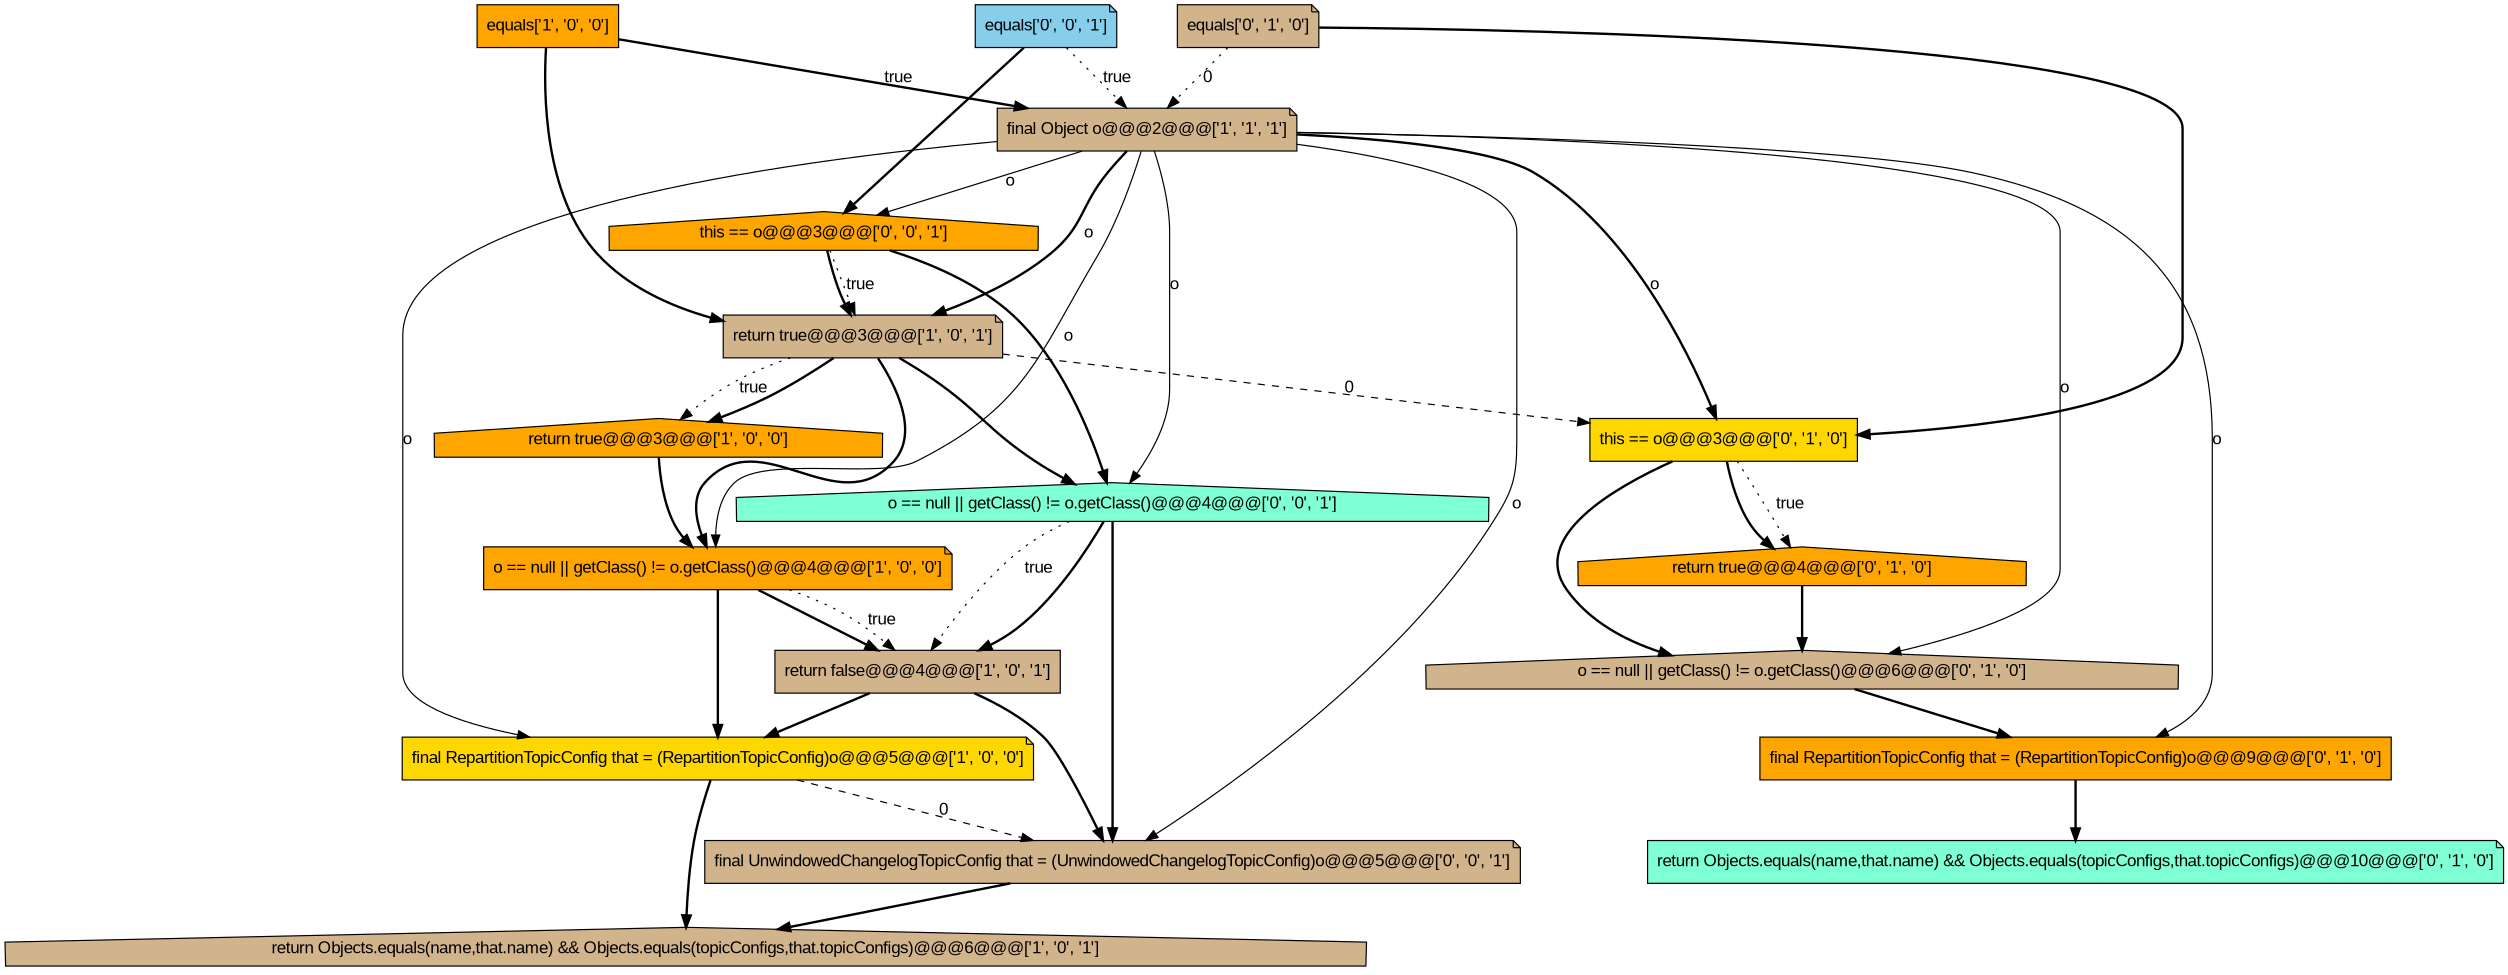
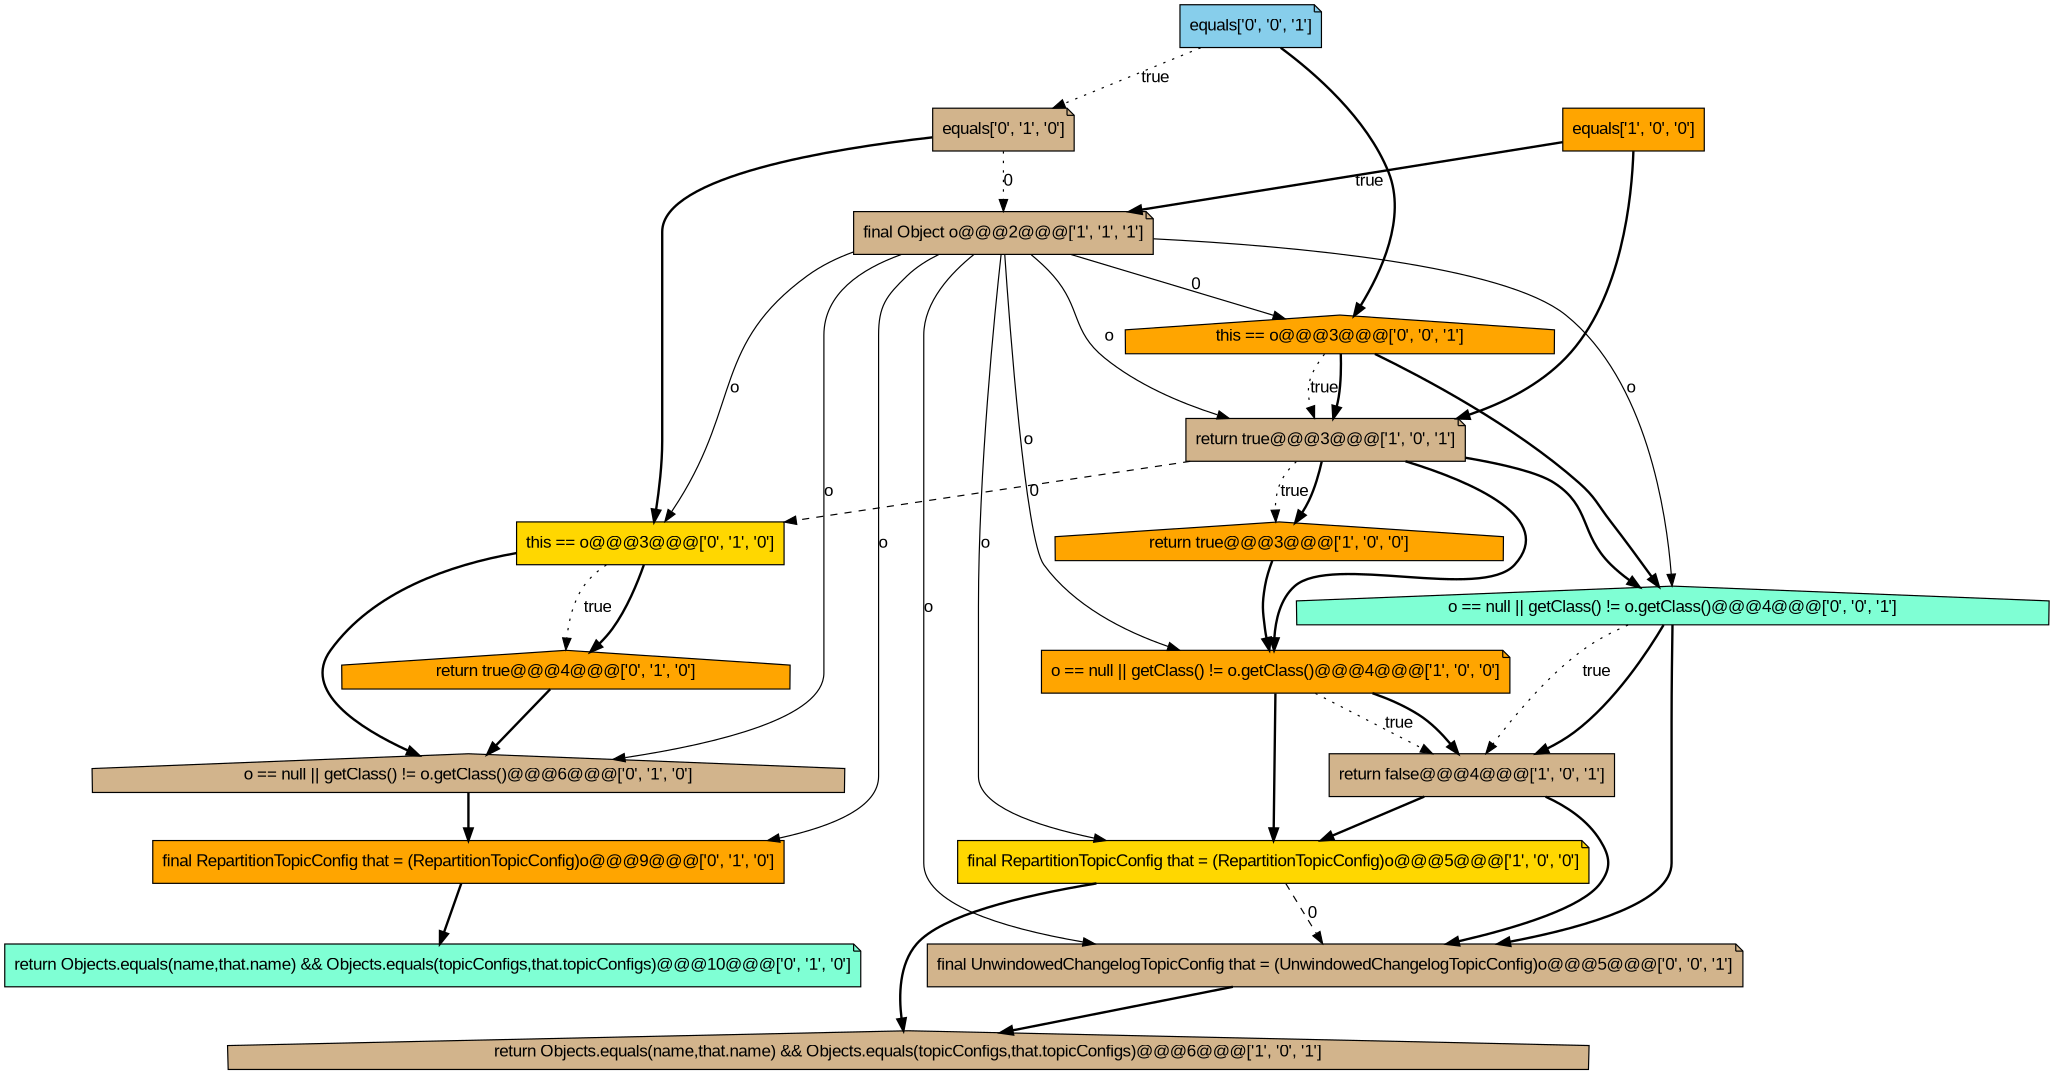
edge "equals['0', '0', '1']" -> "final Object o@@@2@@@['1', '1', '1']": now "equals['0', '0', '1']" -> "equals['0', '1', '0']"
edge "final Object o@@@2@@@['1', '1', '1']" -> "this == o@@@3@@@['0', '0', '1']": label "o" -> "0"
edge "final Object o@@@2@@@['1', '1', '1']" -> "this == o@@@3@@@['0', '1', '0']": style bold -> solid
edge "final Object o@@@2@@@['1', '1', '1']" -> "return true@@@3@@@['1', '0', '1']": style bold -> solid
